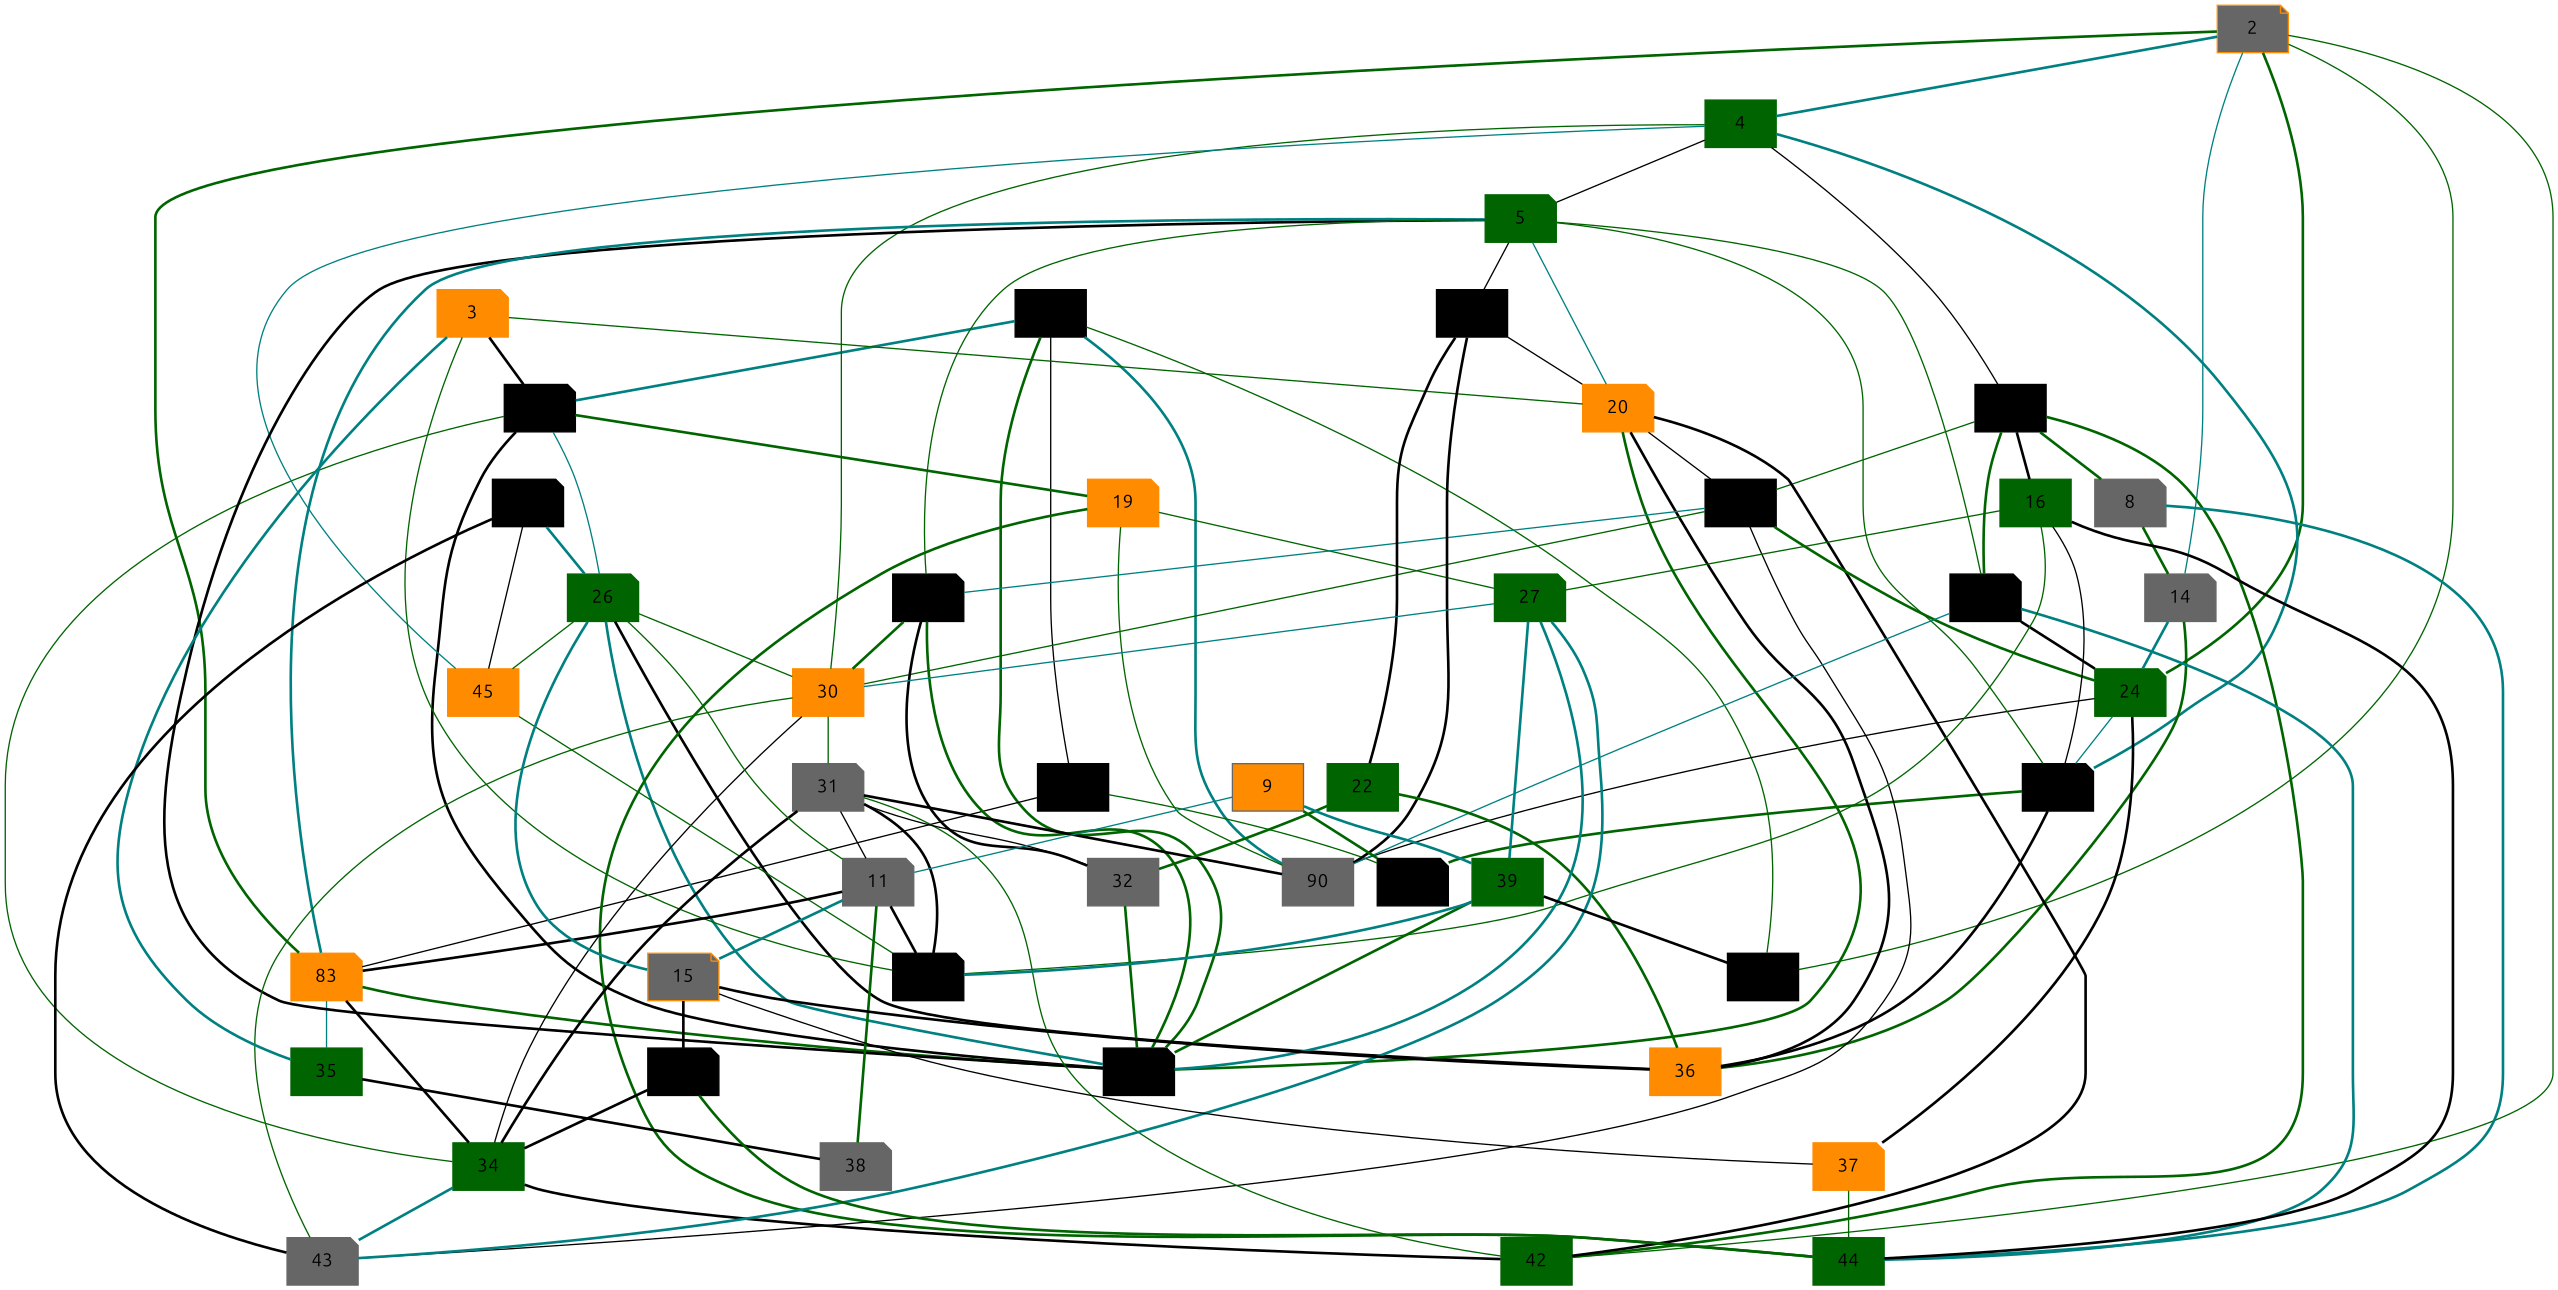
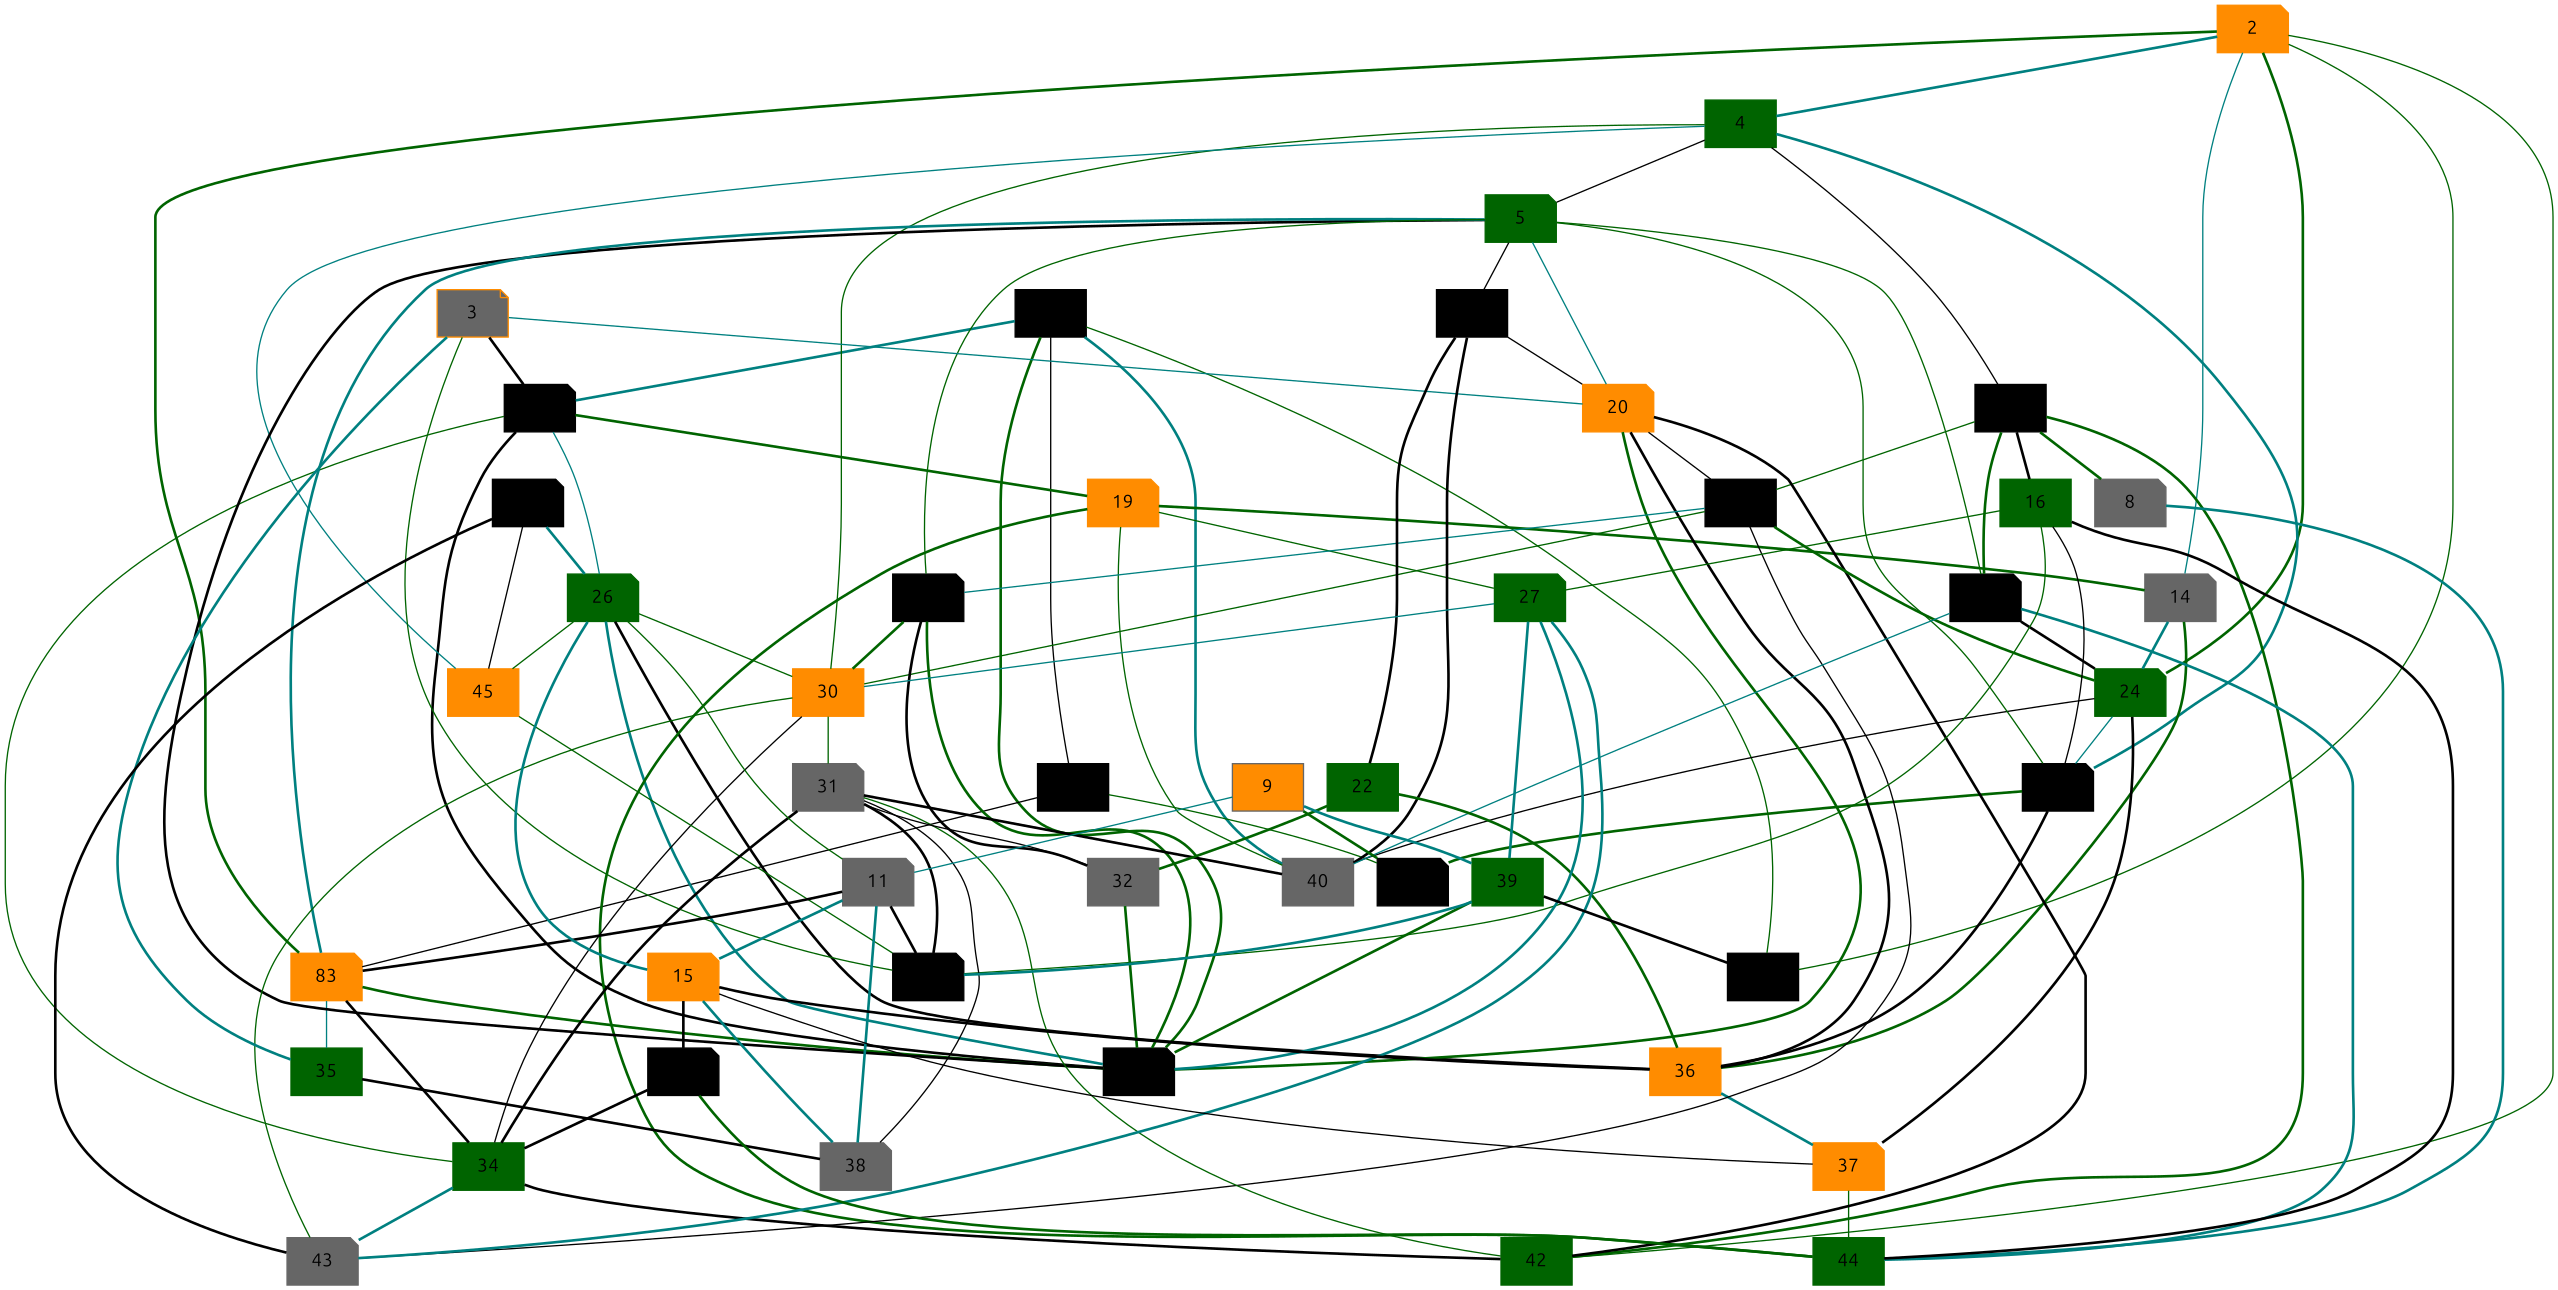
node "2": fillcolor gray40 -> darkorange
node "3": fillcolor darkorange -> gray40
edge "3" -- "20": color darkgreen -> teal
edge "8" -- "14": now "19" -- "14"
edge "31" -- "11": now "31" -- "38"
node "90": label "90" -> "40"
node "15": fillcolor gray40 -> darkorange
edge "11" -- "38": color darkgreen -> teal
edge "15" -- "38": added
edge "36" -- "37": added
